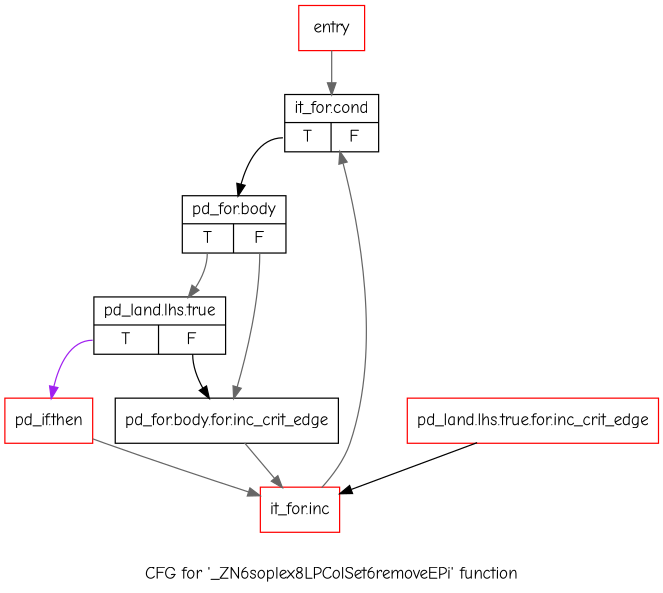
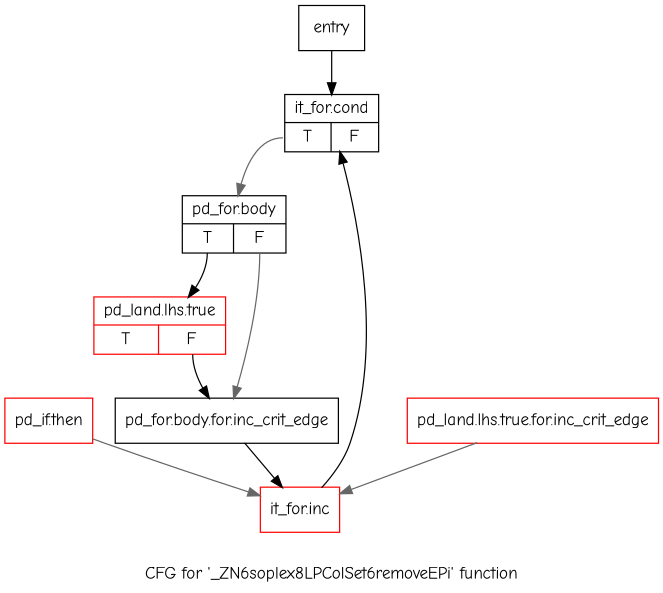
node "entry": color red -> black
edge "entry" -> "it_for.cond": color gray40 -> black
edge "it_for.cond" -> "pd_for.body": color black -> gray40
edge "pd_for.body" -> "pd_land.lhs.true": color gray40 -> black
node "pd_land.lhs.true": color black -> red
edge "it_for.inc" -> "it_for.cond": color gray40 -> black
edge "pd_land.lhs.true" -> "pd_if.then": removed
edge "pd_for.body.for.inc_crit_edge" -> "it_for.inc": color gray40 -> black
edge "pd_land.lhs.true.for.inc_crit_edge" -> "it_for.inc": color black -> gray40
